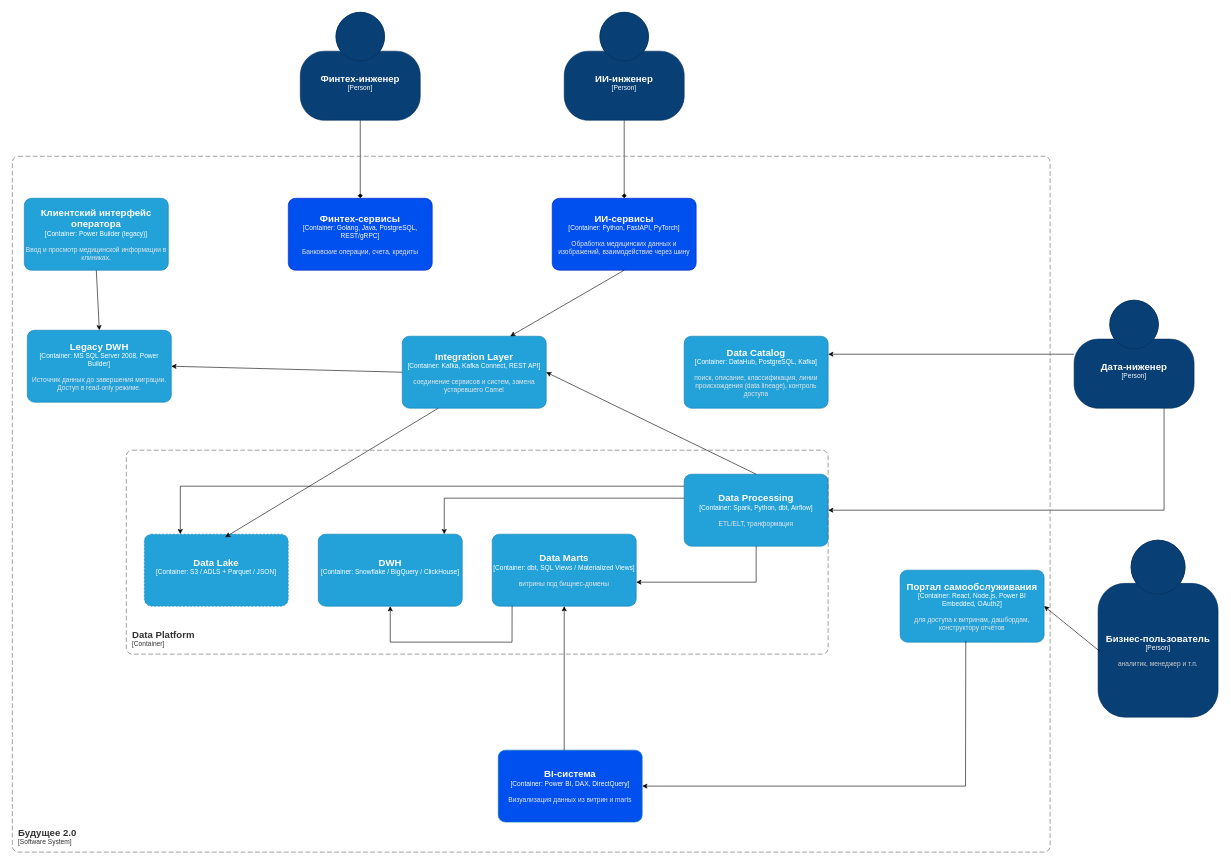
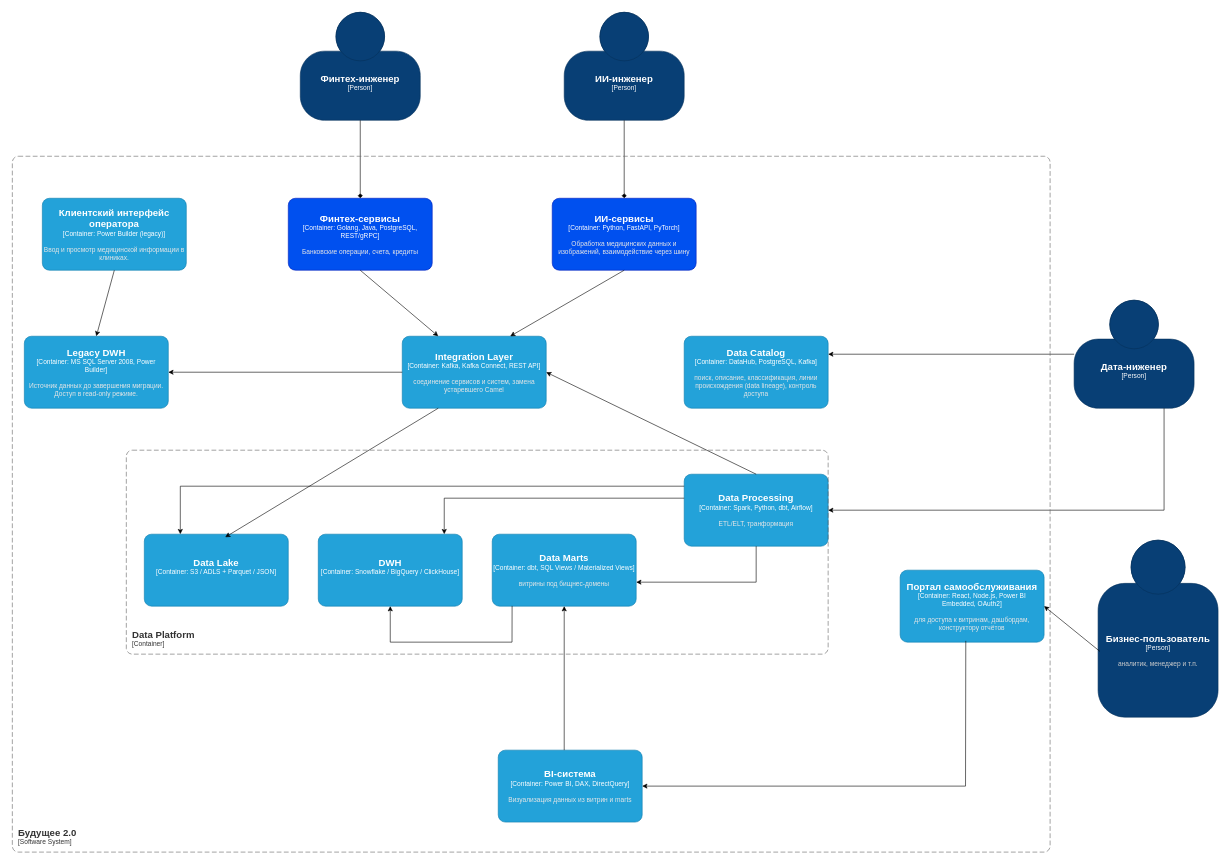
node "Клиентский интерфейс оператора [Container: Power Builder (legacy)] Ввод и просмотр медицинской информации в клиниках.": moved (96, 234) -> (114, 234)
edge "Финтех-сервисы [Container: Golang, Java, PostgreSQL, REST/gRPC] Банковские операции, счета, кредиты" -> "Integration Layer [Container: Kafka, Kafka Connect, REST API] соединение сервисов и систем, замена устаревшего Camel": added
node "Legacy DWH [Container: MS SQL Server 2008, Power Builder] Источник данных до завершения миграции. Доступ в read-only режиме.": moved (99, 366) -> (96, 372)
node "Data Lake [Container: S3 / ADLS + Parquet / JSON]": style dashed -> solid
node "BI-система [Container: Power BI, DAX, DirectQuery] Визуализация данных из витрин и marts": fillcolor #0050ef -> #23a2d9
